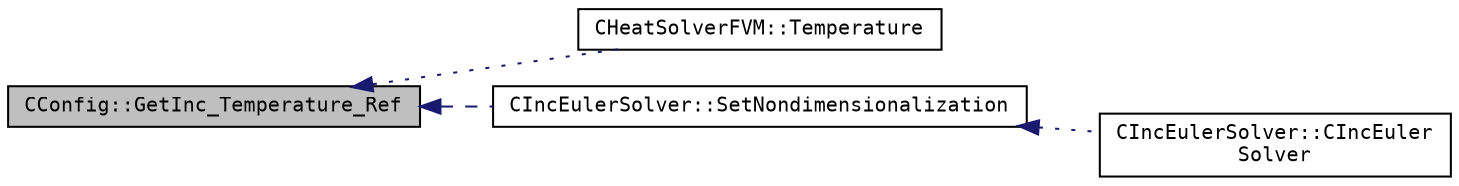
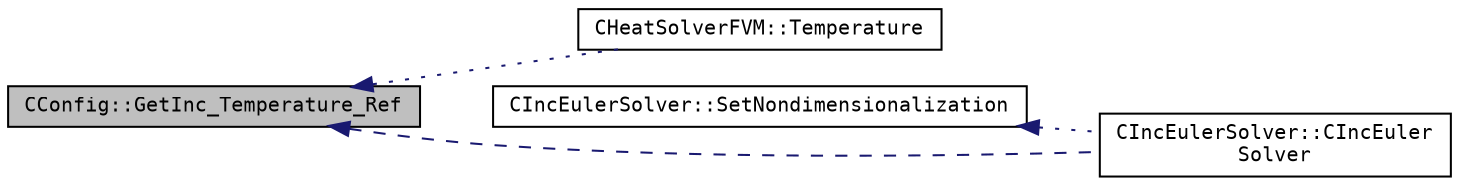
edge "CIncEulerSolver::SetNondimensionalization" -> "CConfig::GetInc_Temperature_Ref": now "CIncEulerSolver::CIncEuler Solver" -> "CConfig::GetInc_Temperature_Ref"
